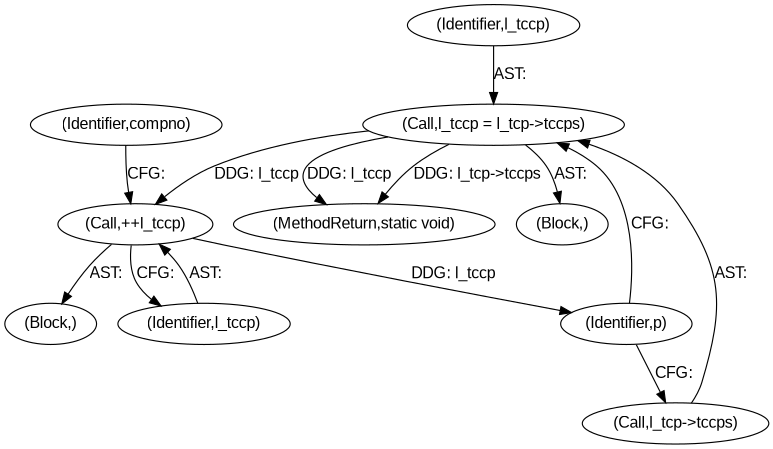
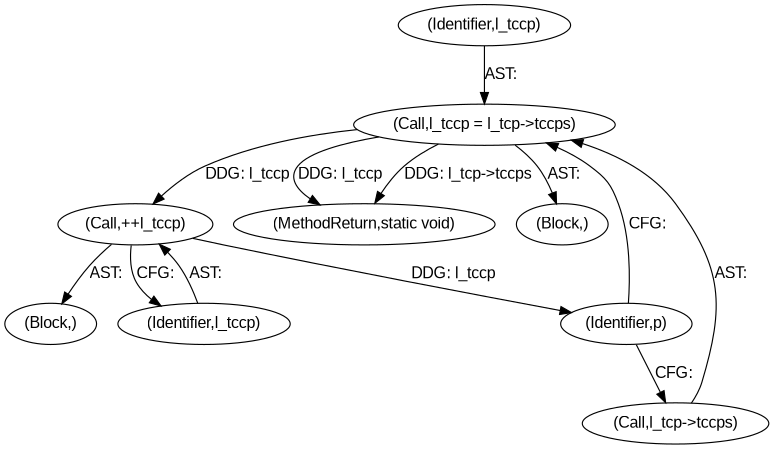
node "(Identifier,compno)": removed
